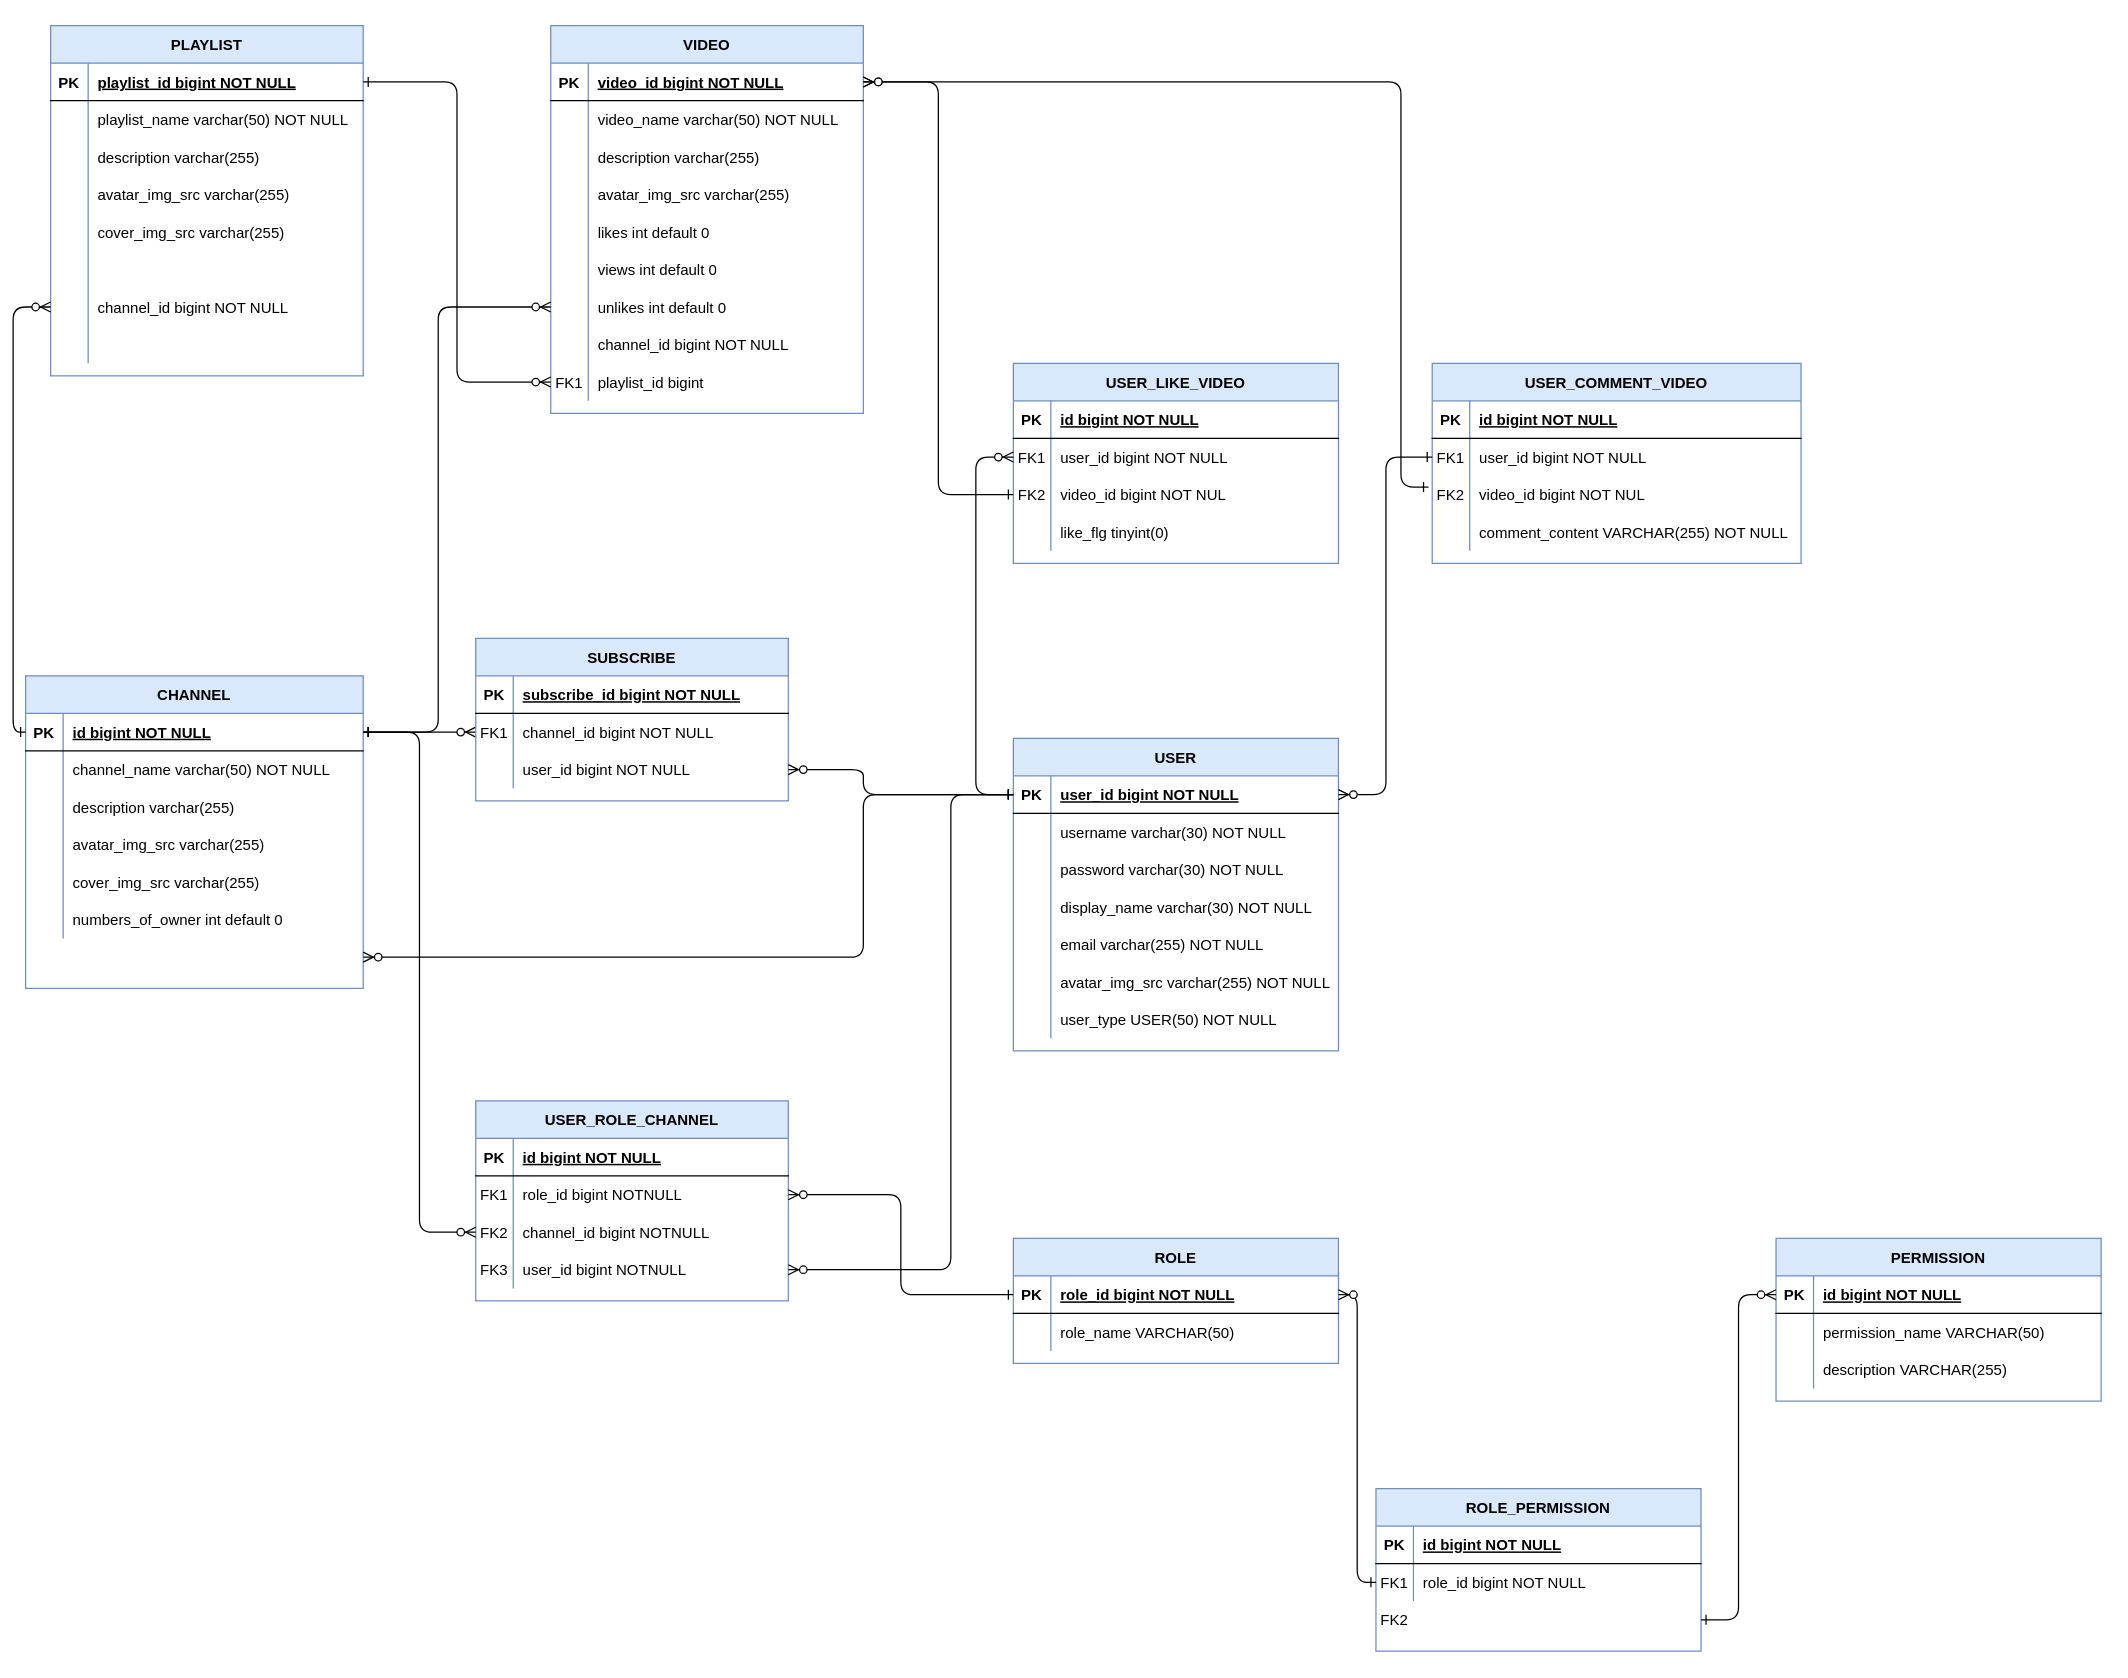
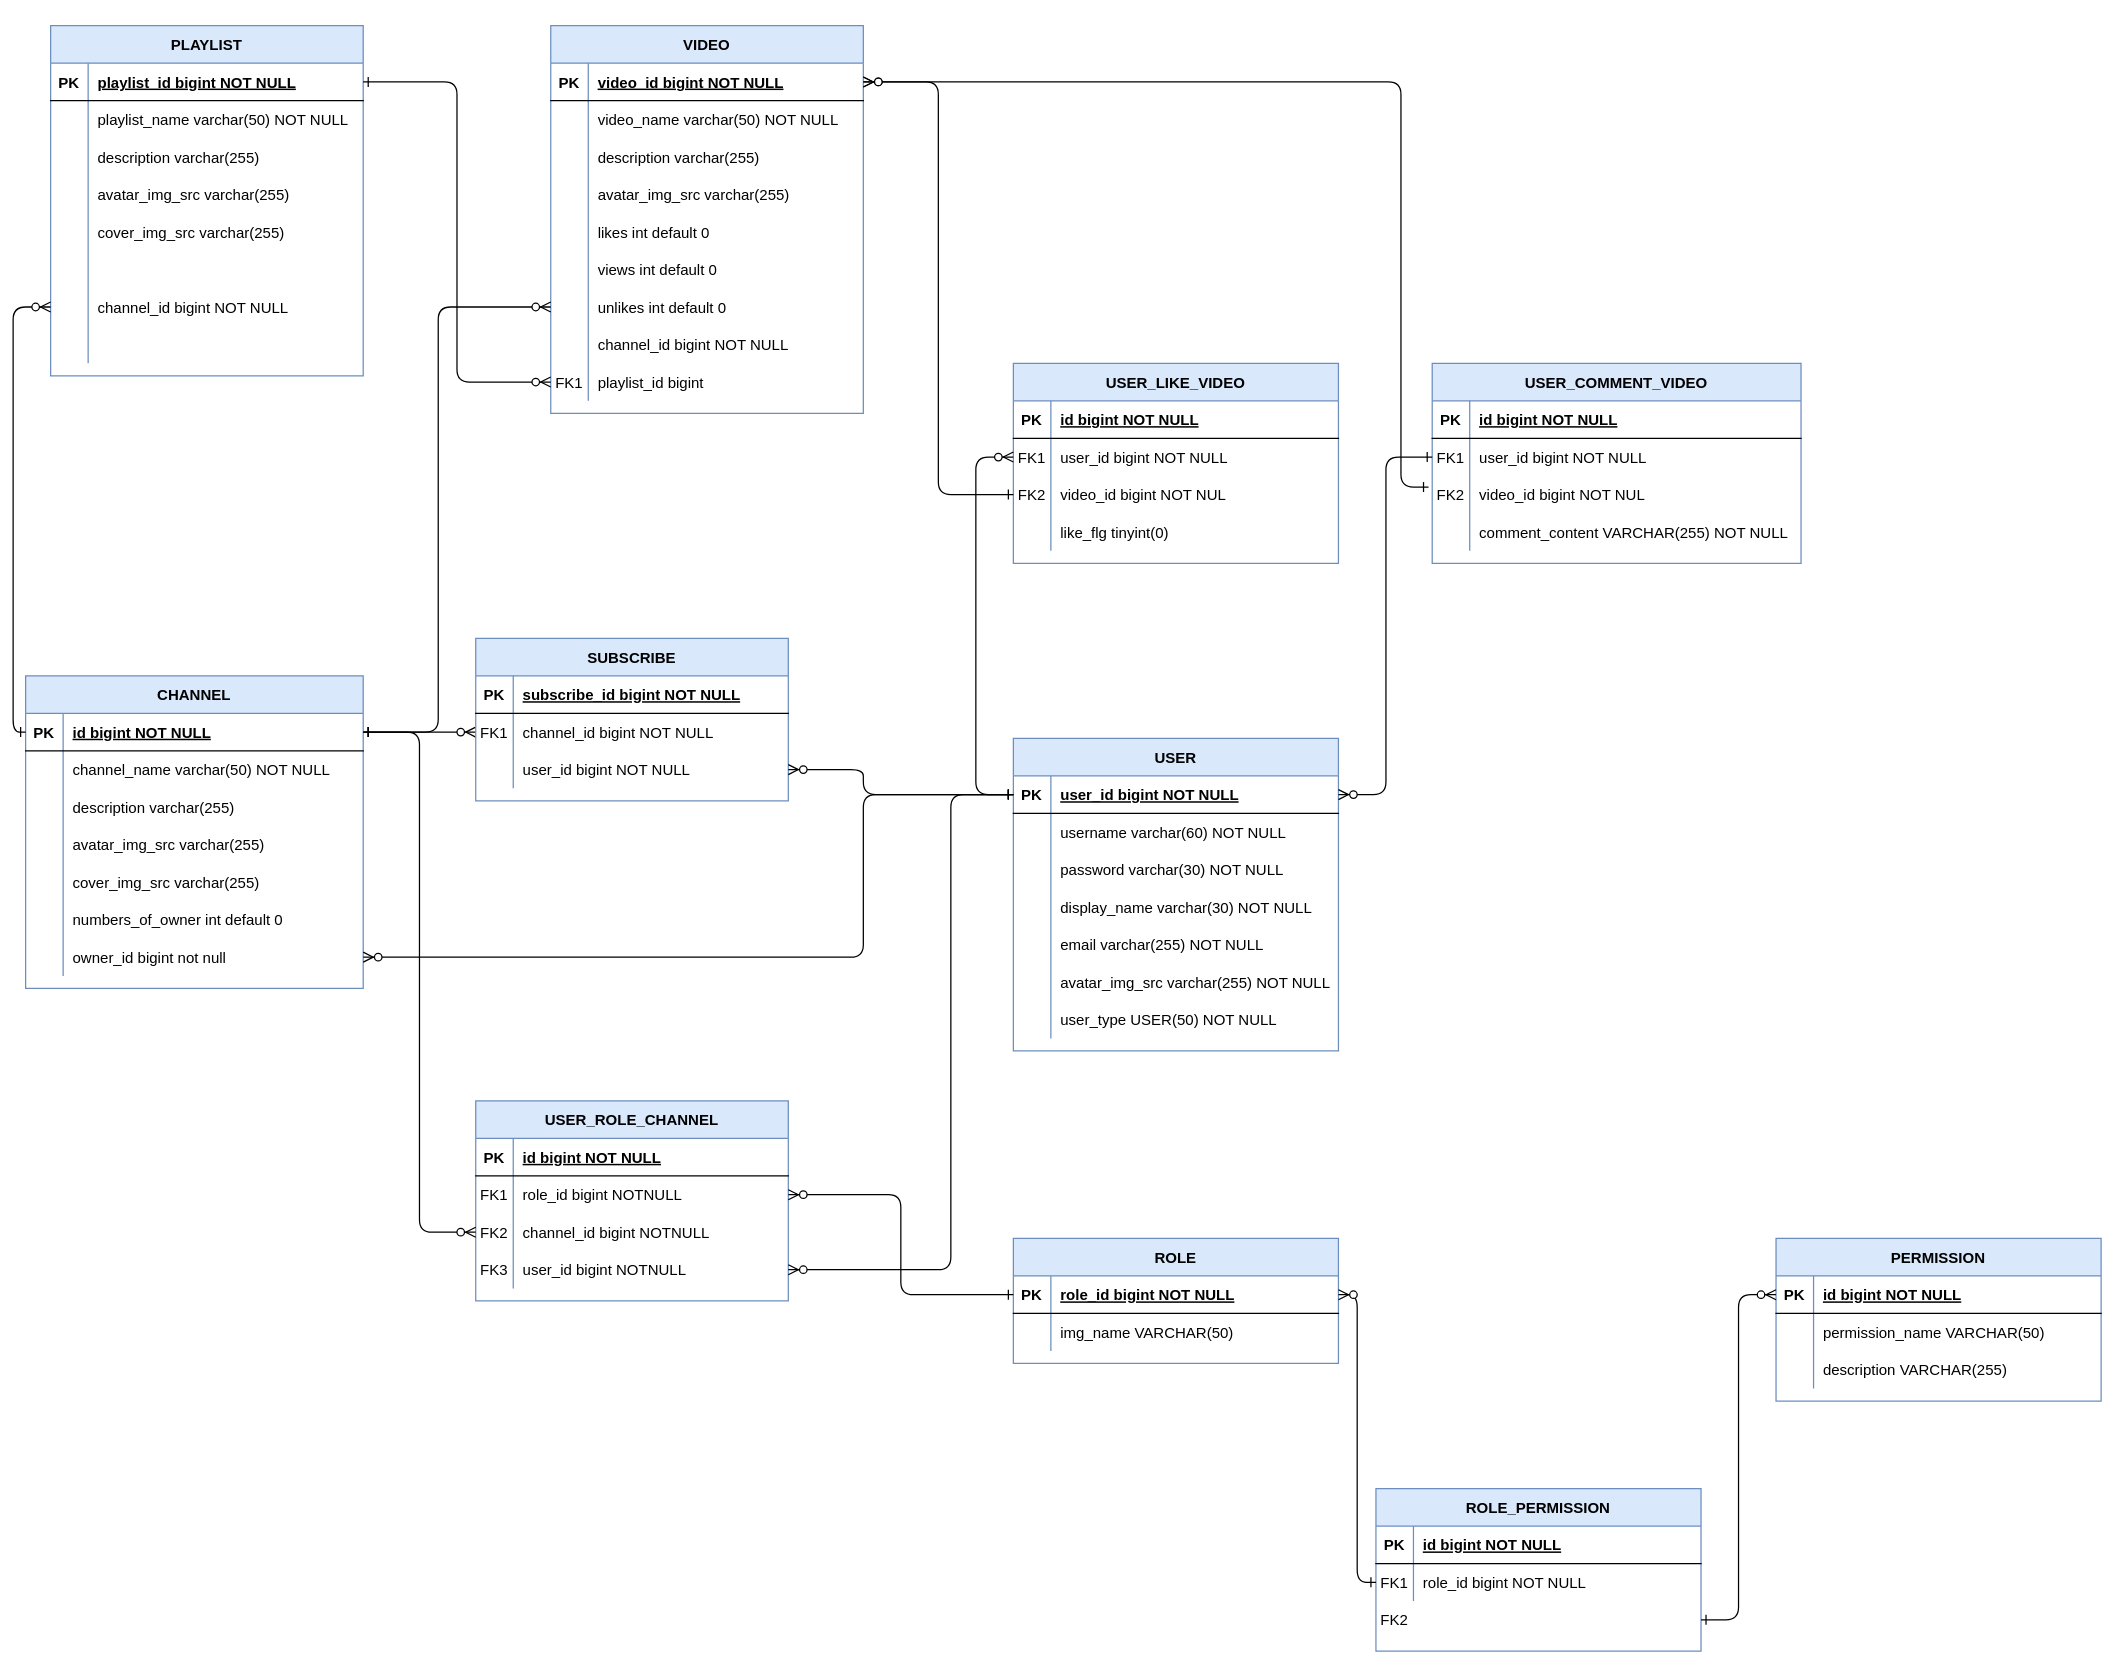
node "username varchar(30) NOT NULL": label "username varchar(30) NOT NULL" -> "username varchar(60) NOT NULL"
node "owner_id bigint not null": added
node "role_name VARCHAR(50)": label "role_name VARCHAR(50)" -> "img_name VARCHAR(50)"
